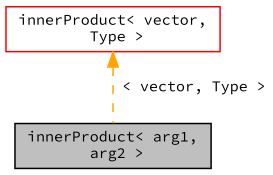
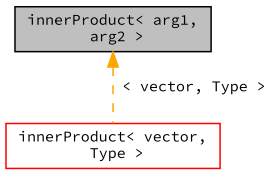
edge "innerProduct< arg1, arg2 >" -> "innerProduct< vector, Type >": reversed
